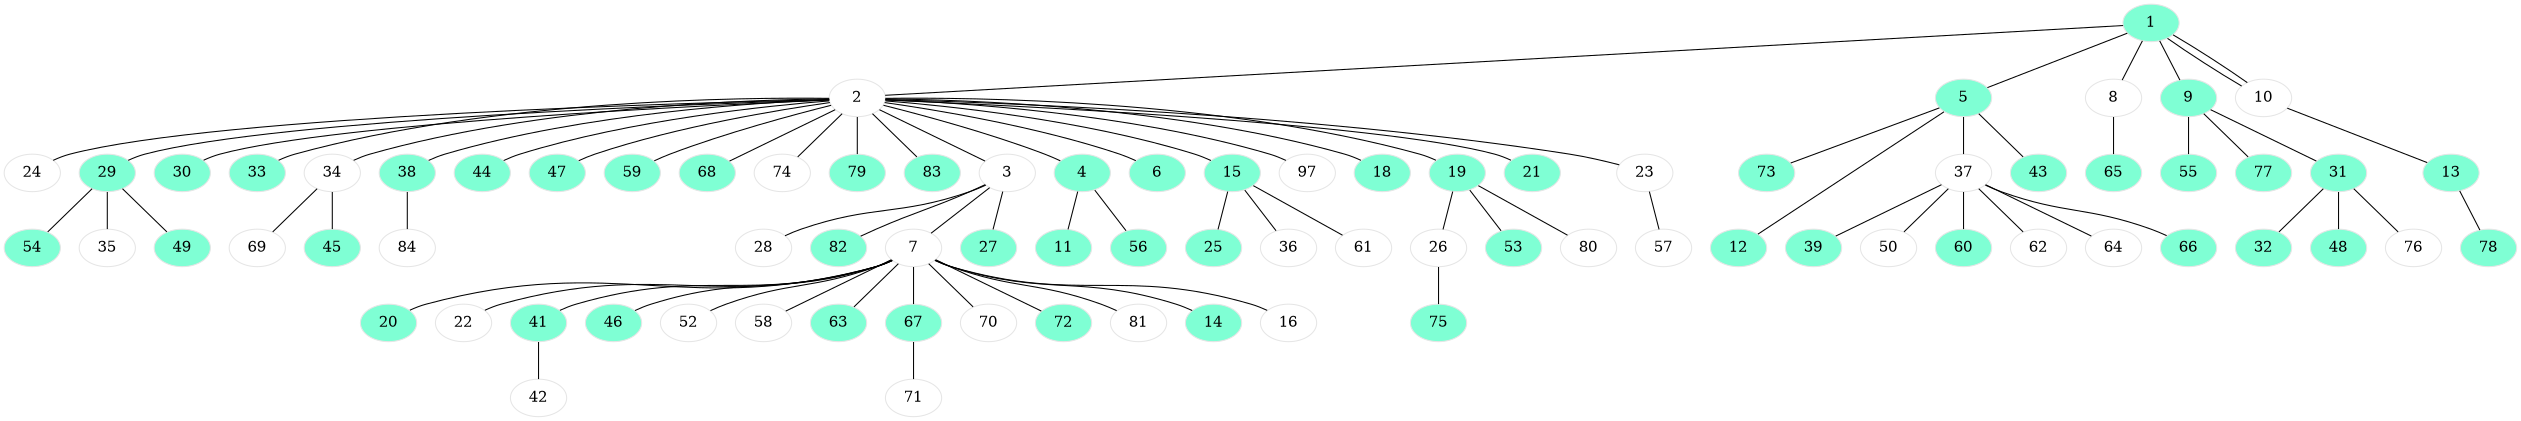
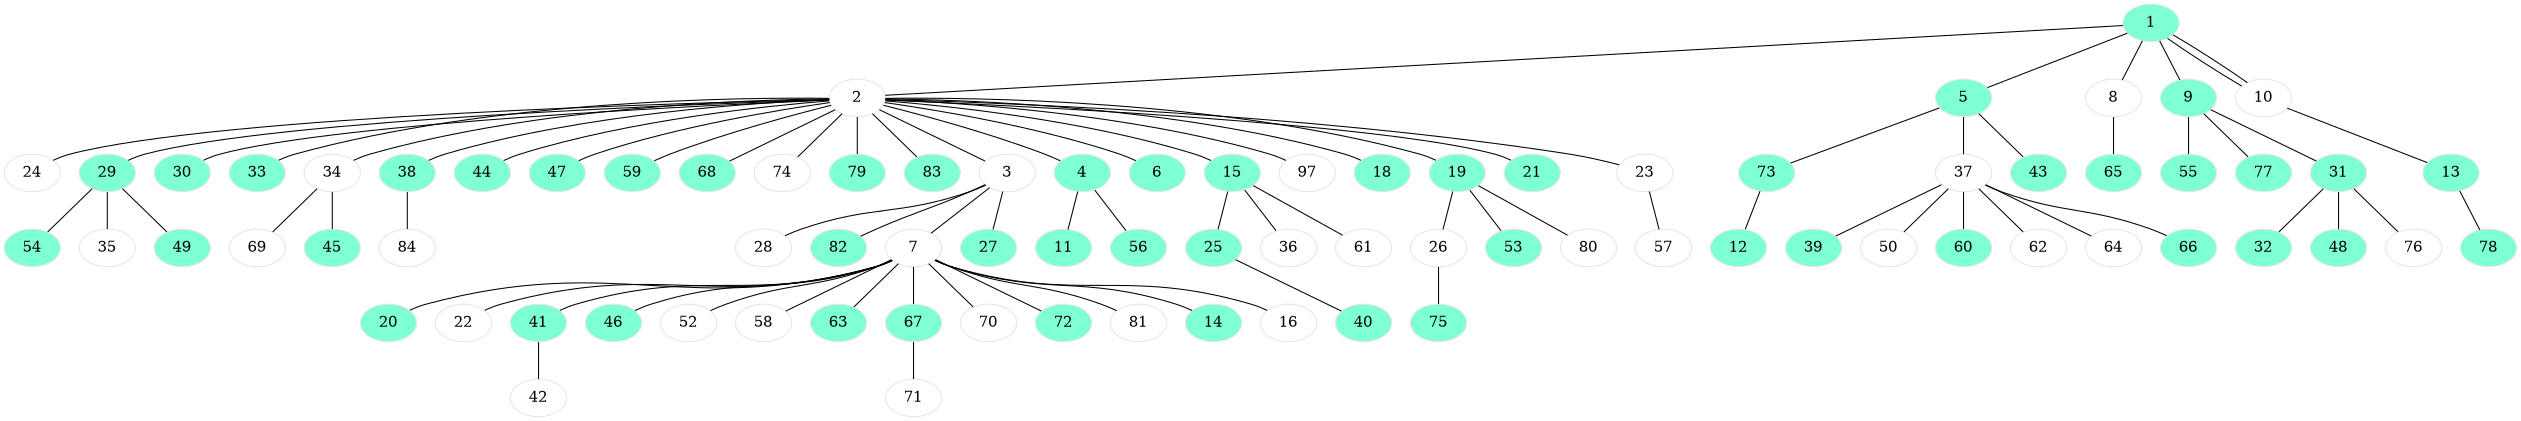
edge "5" -- "12": now "73" -- "12"
node "40": added
